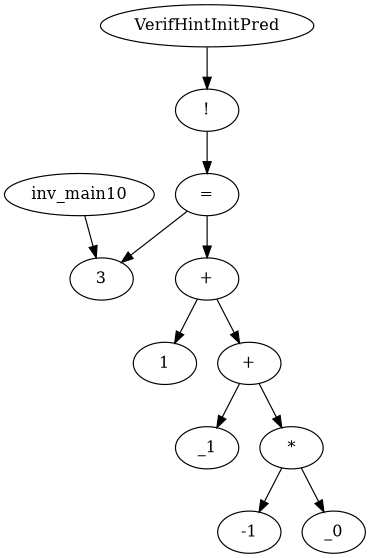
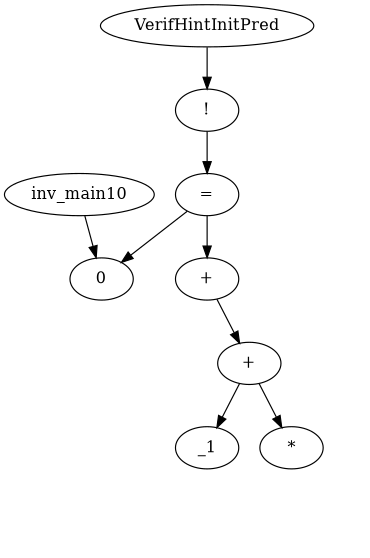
node "3": label "3" -> "0"
node "1": removed
node "-1": removed
node "_0": removed
